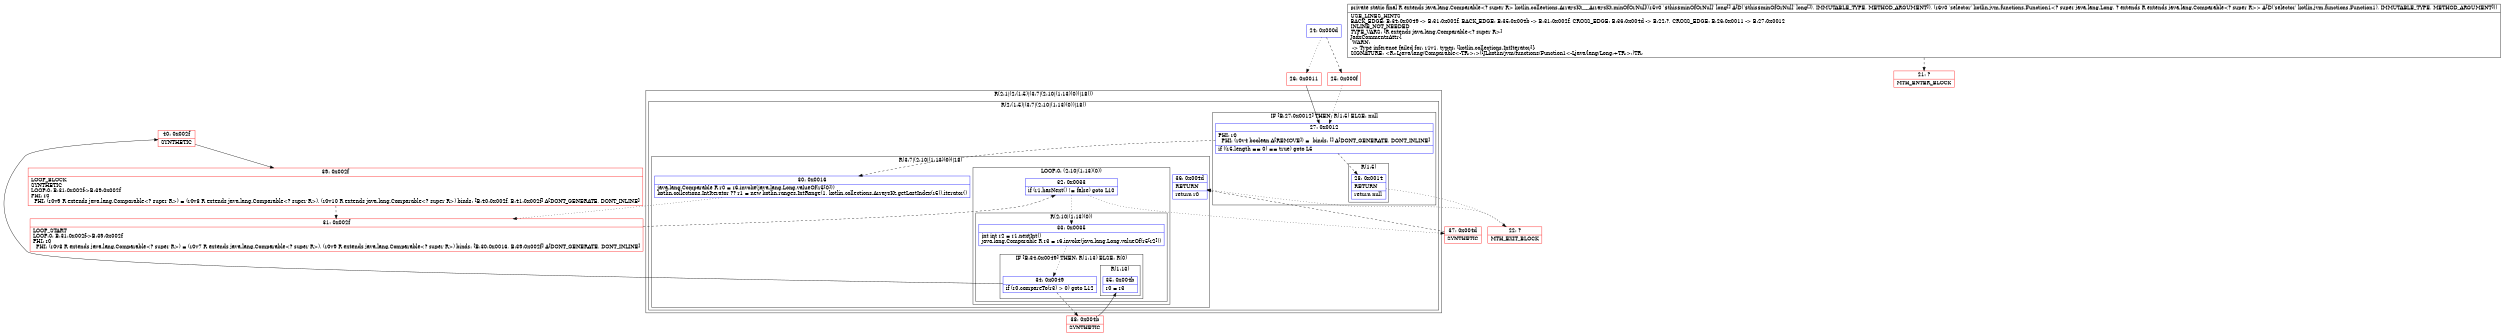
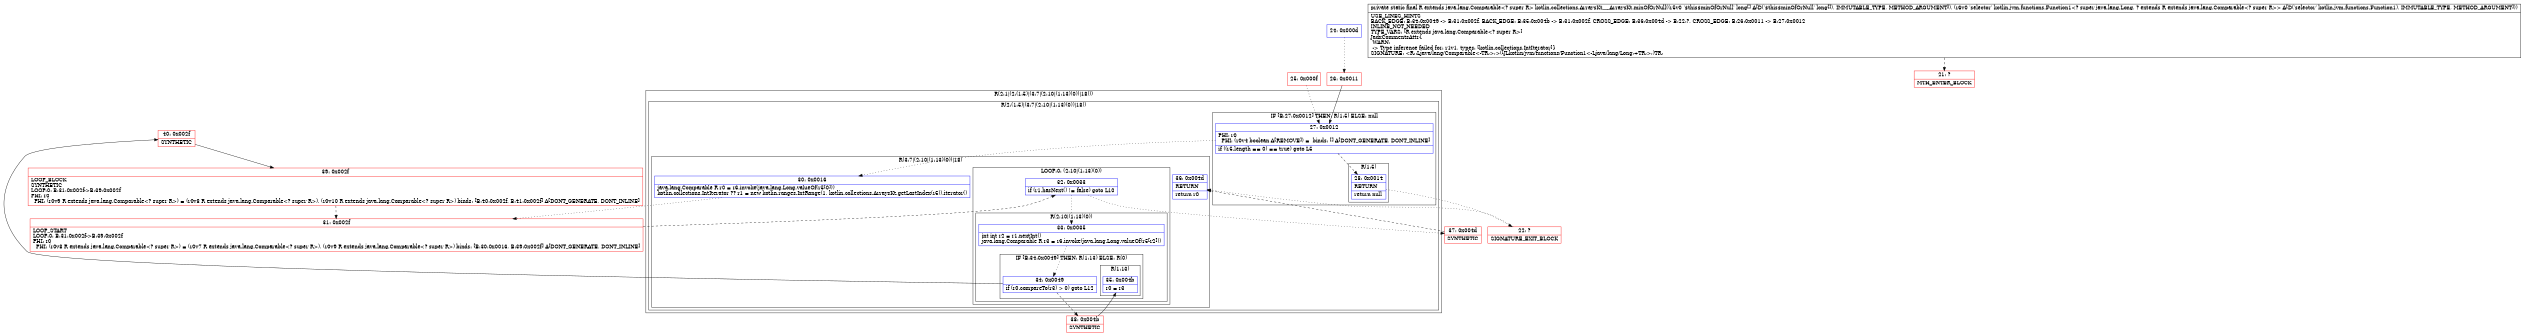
edge "24: 0x000d" -> "25: 0x000f": removed
edge "27: 0x0012" -> "30: 0x0016": style dashed -> dotted
node "22: ?": text "MTH_EXIT_BLOCK" -> "SIGNATURE_EXIT_BLOCK"
